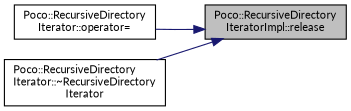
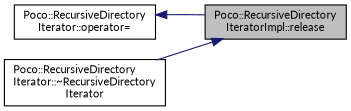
edge "Poco::RecursiveDirectory Iterator::operator=" -> "Poco::RecursiveDirectory IteratorImpl::release": reversed
